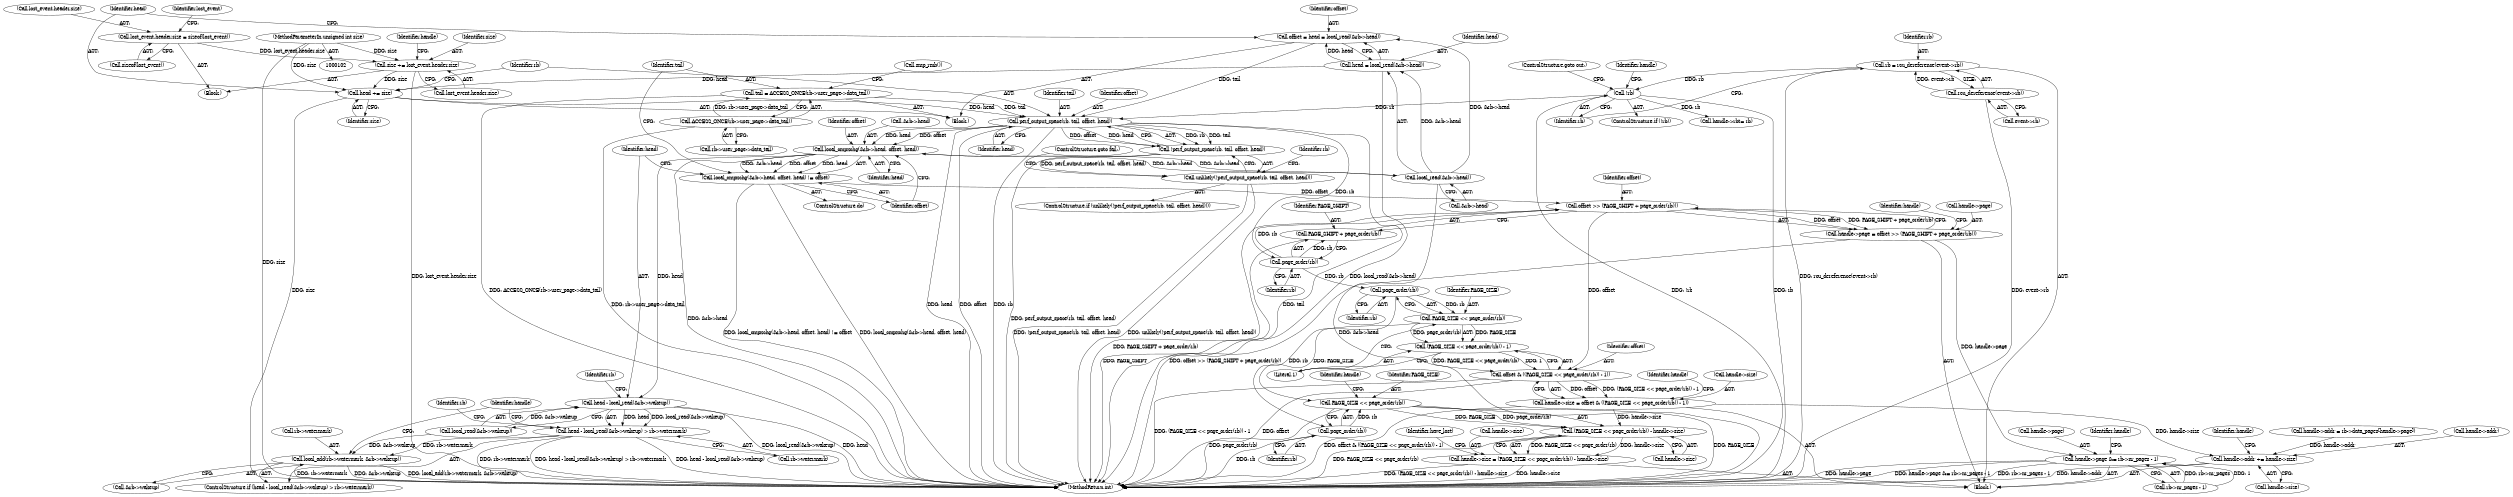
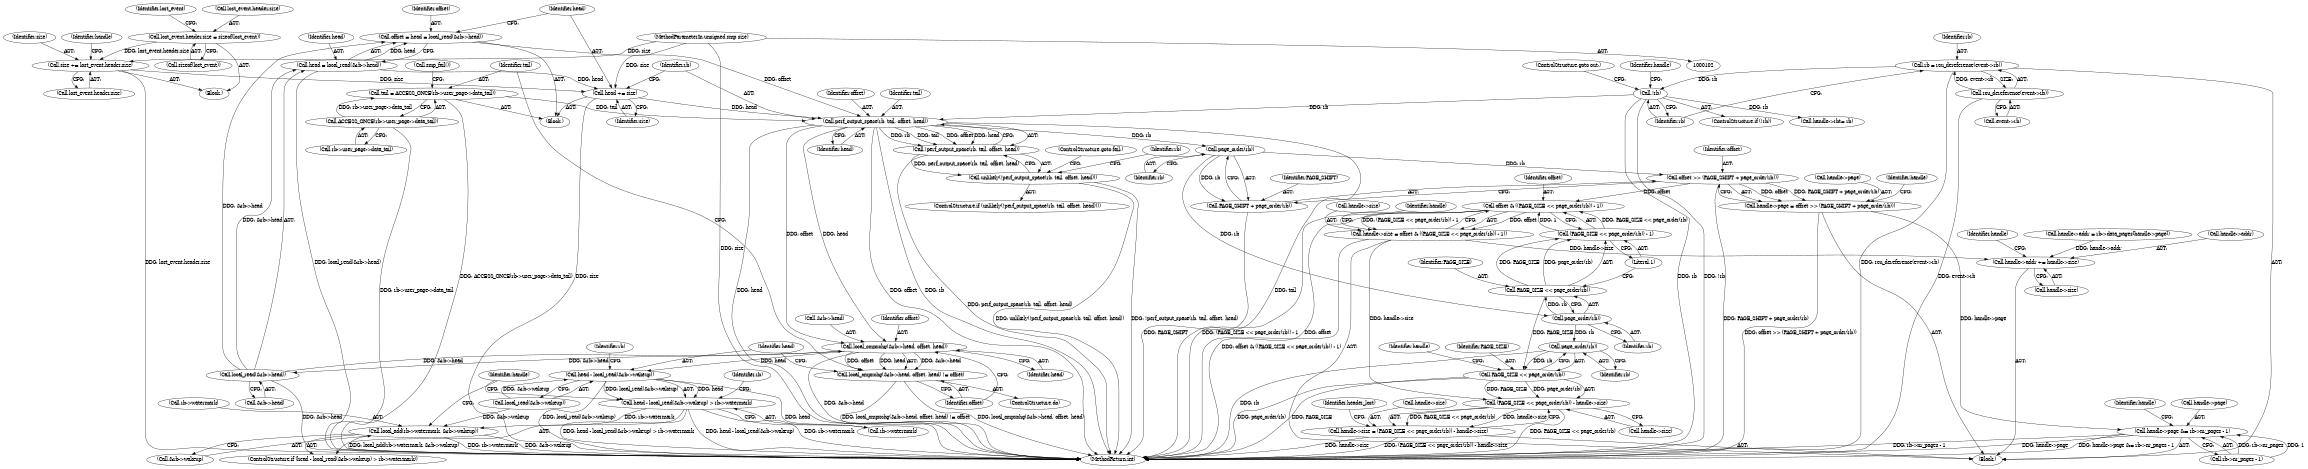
node "(MethodParameterIn,unsigned int size)": label "(MethodParameterIn,unsigned int size)" -> "(MethodParameterIn,unsigned smp size)"
node "(Call,smp_rmb())": label "(Call,smp_rmb())" -> "(Call,smp_fail())"
edge "(Call,offset = head = local_read(&rb->head))" -> "(Call,perf_output_space(rb, tail, offset, head))": label "DDG: tail" -> "DDG: offset"
edge "(Call,local_cmpxchg(&rb->head, offset, head) != offset)" -> "(Call,offset >> (PAGE_SHIFT + page_order(rb)))": removed, label "DDG: offset"
node "(Identifier,have_lost)": label "(Identifier,have_lost)" -> "(Identifier,header_lost)"
edge "(Call,handle->addr += handle->size)" -> "(MethodReturn,int)": removed, label "DDG: handle->addr"
